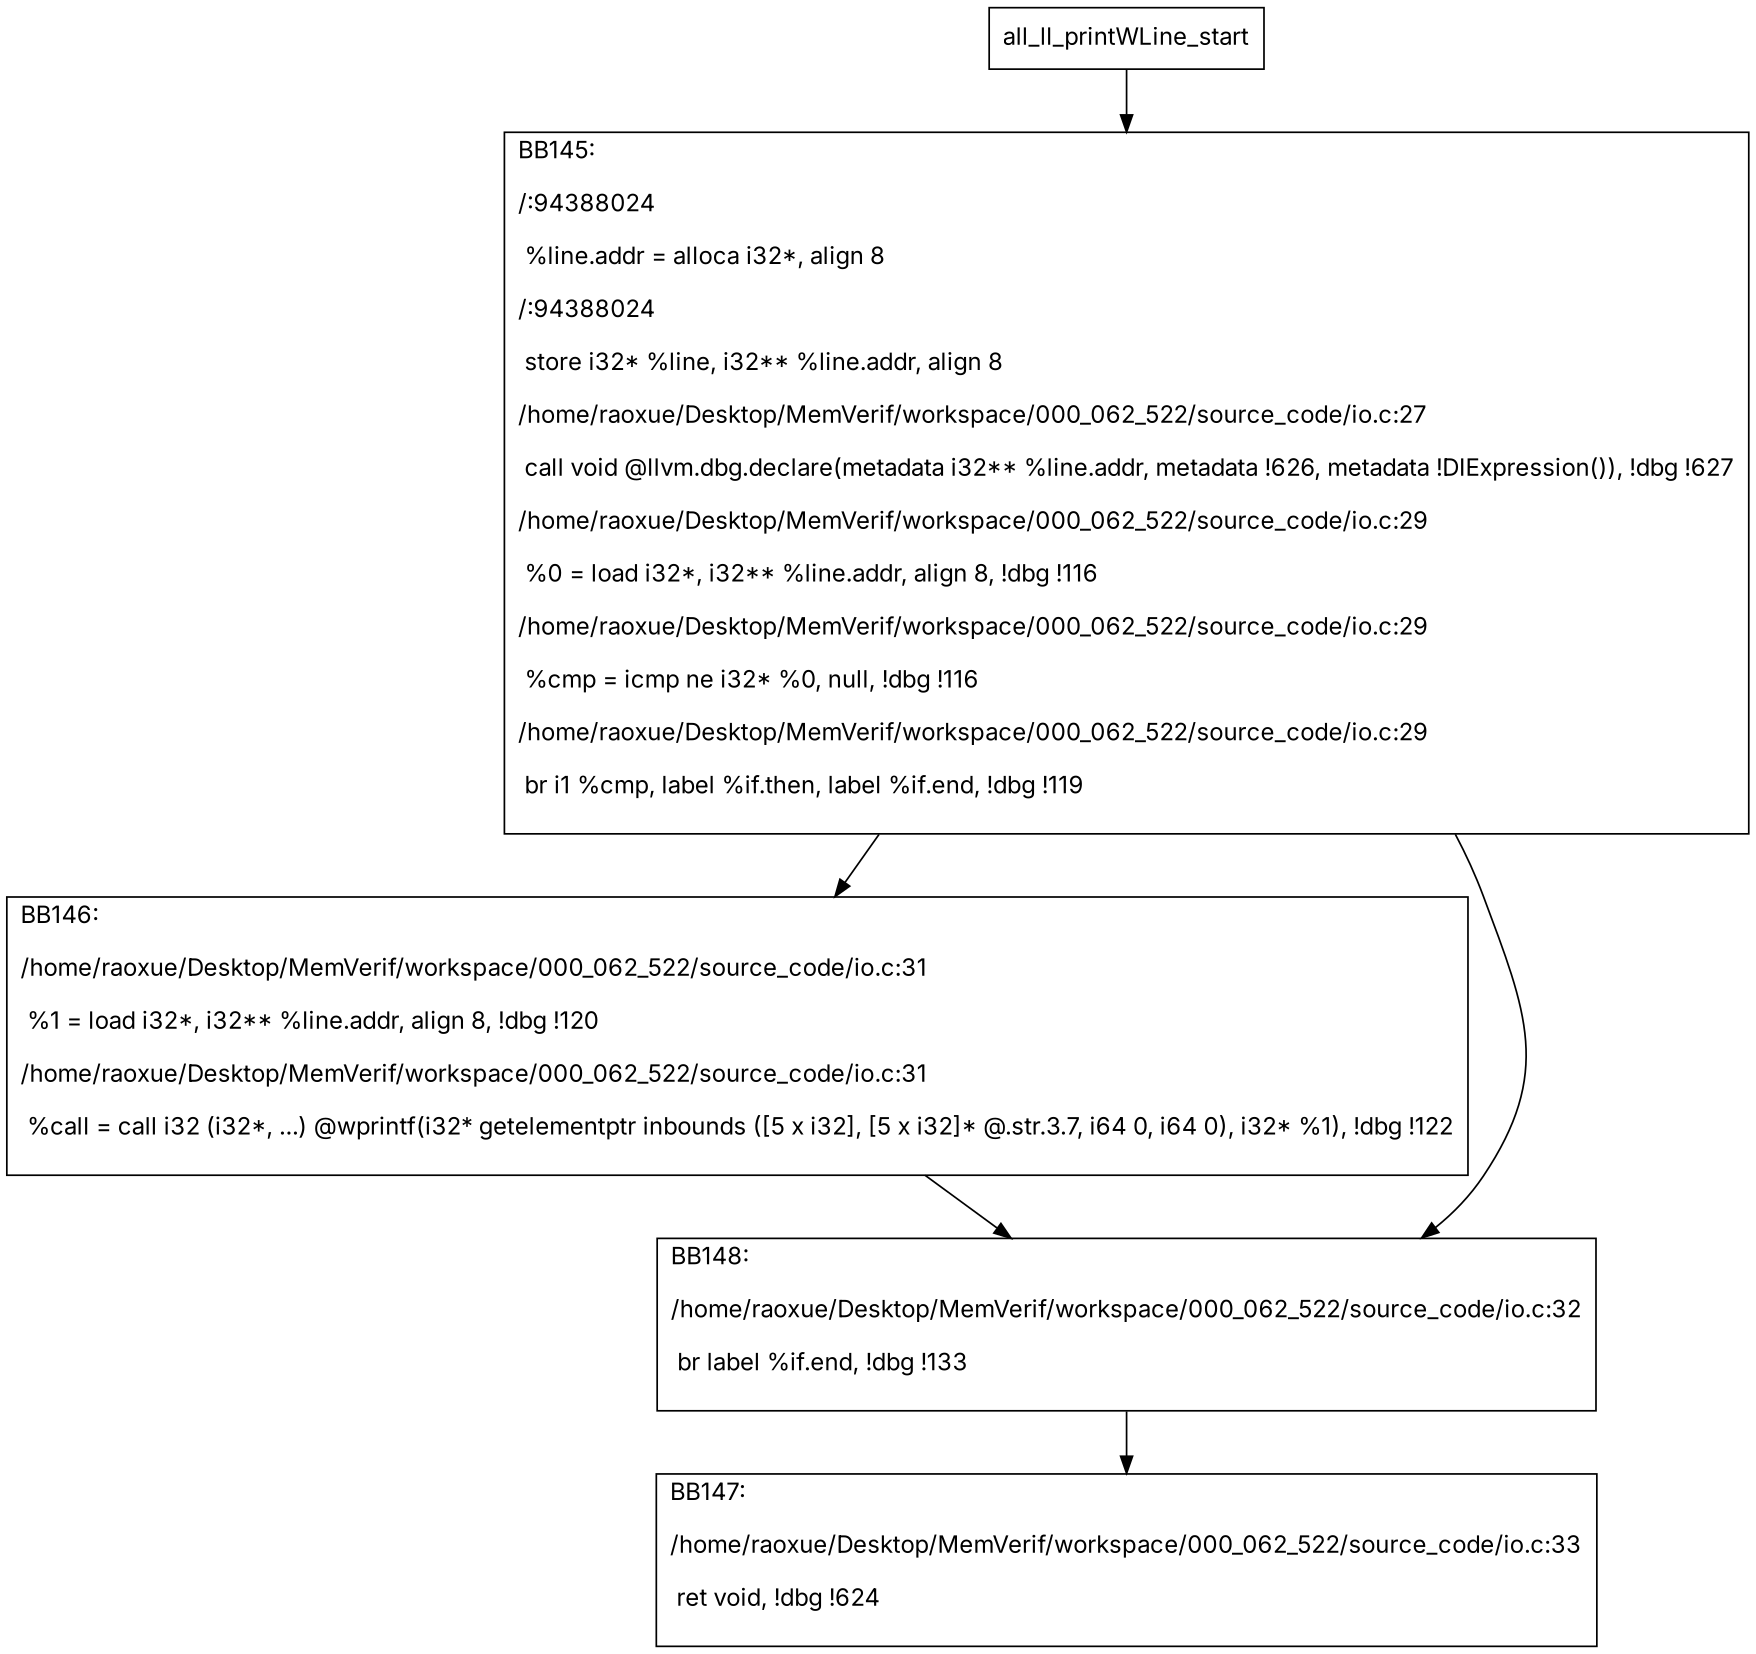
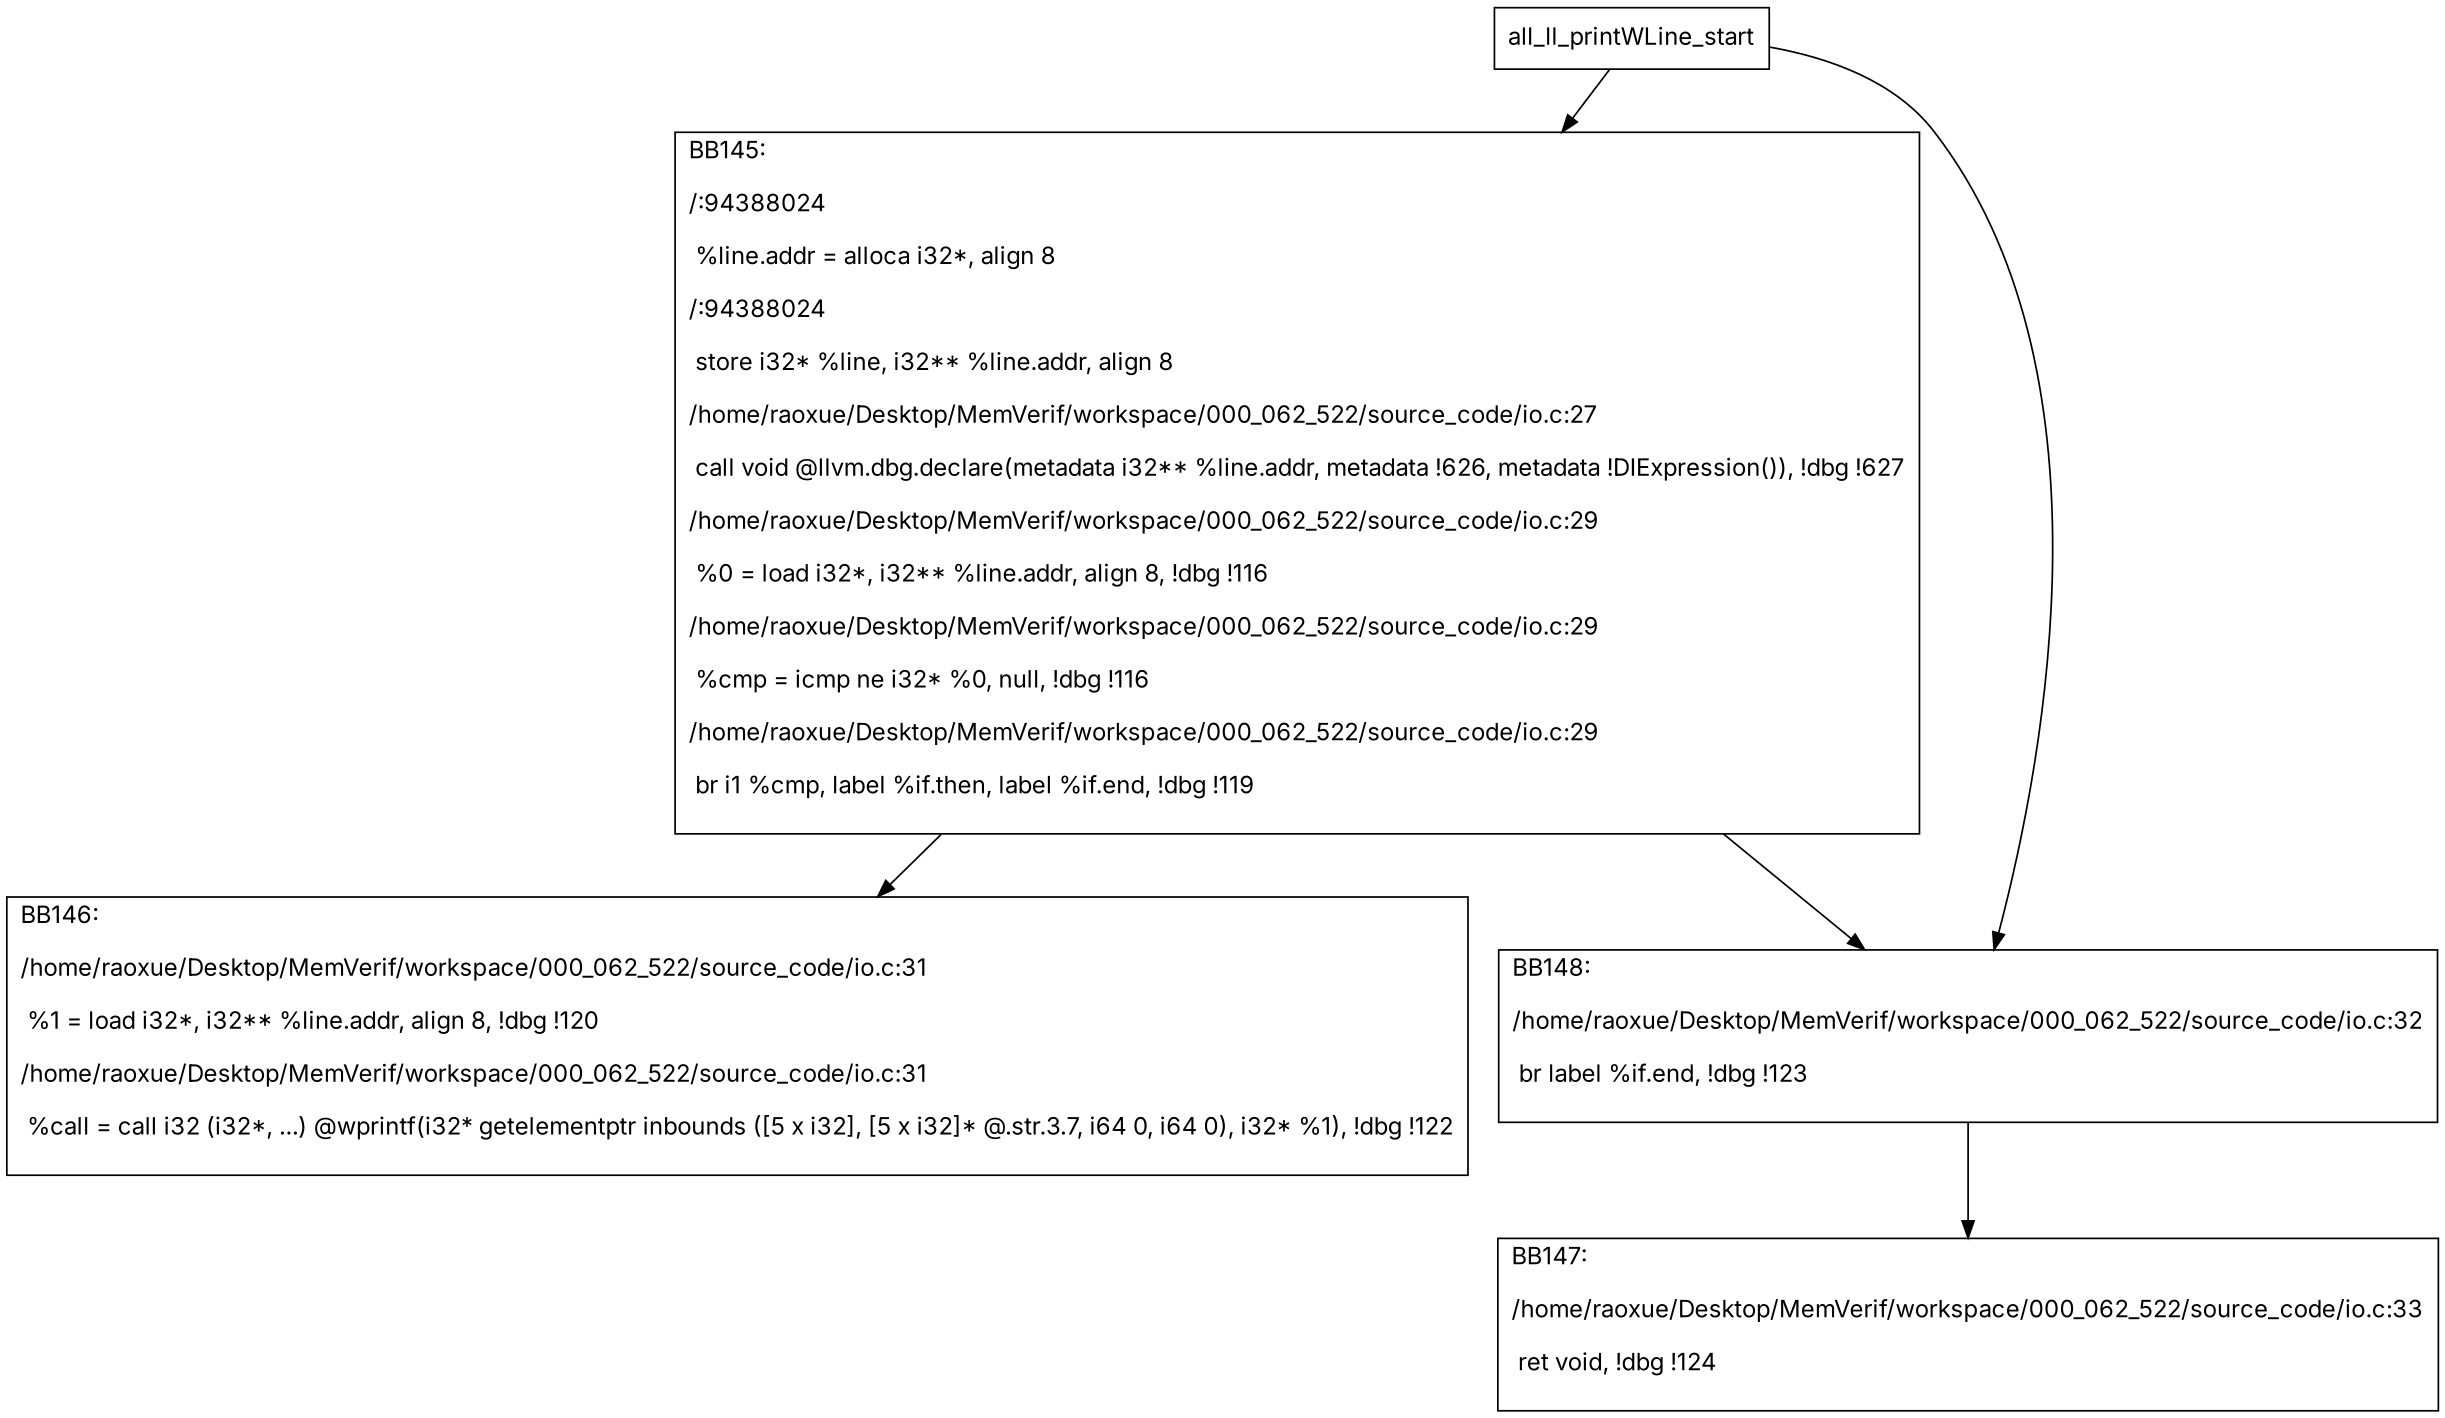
edge "BB146:" -> "BB148:": now "all_ll_printWLine_start" -> "BB148:"
node "BB148:": text "br label %if.end, !dbg !133" -> "br label %if.end, !dbg !123"
node "BB147:": text "ret void, !dbg !624" -> "ret void, !dbg !124"
